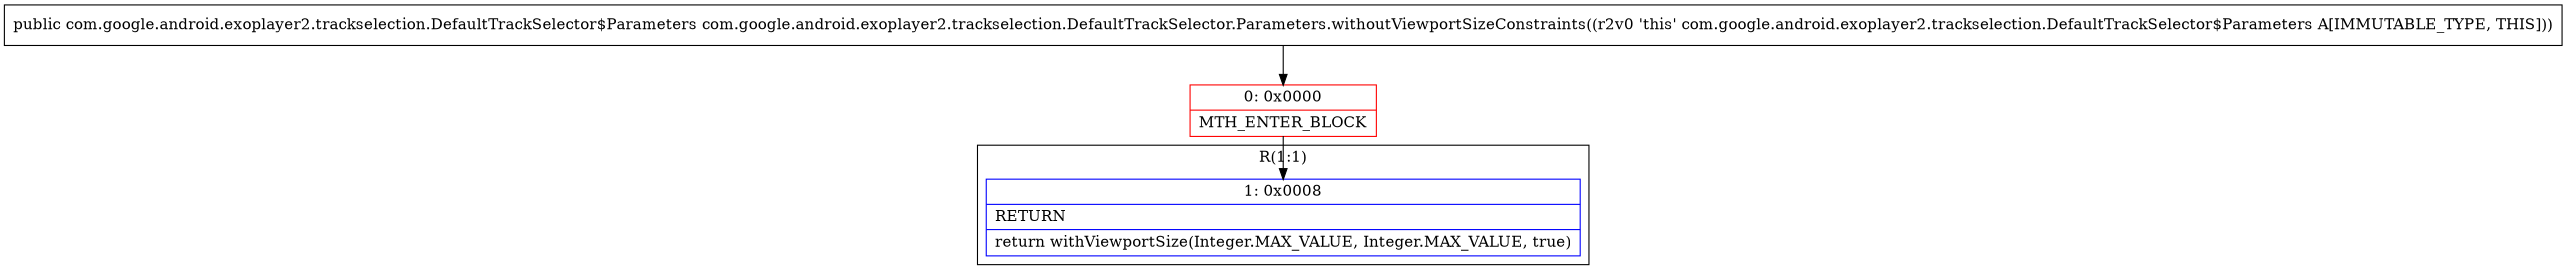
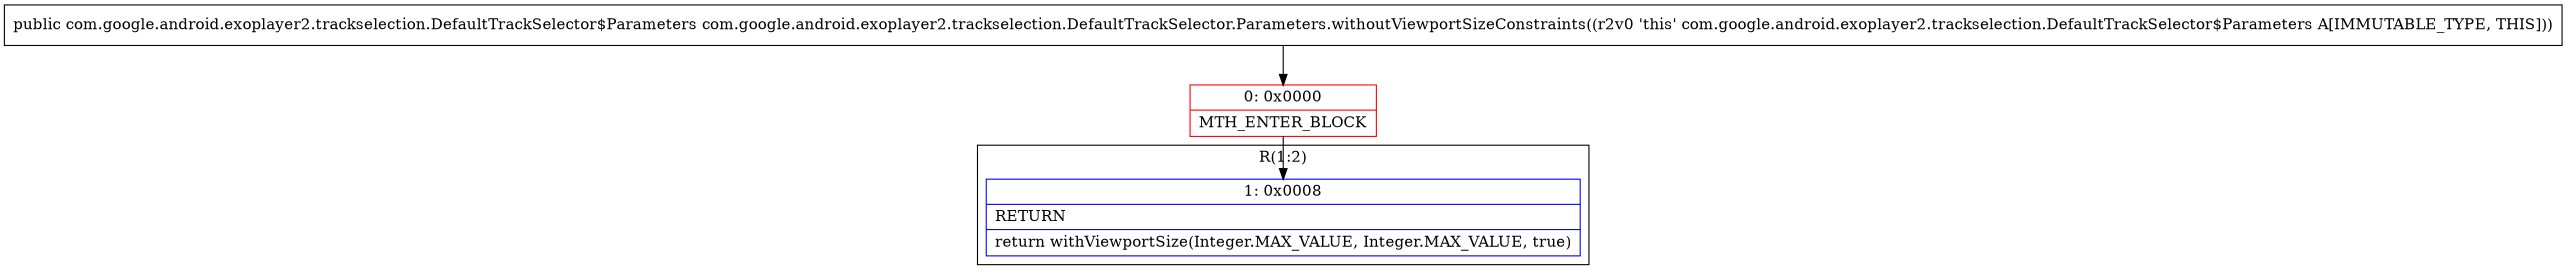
cluster "R(1:1)": label "R(1:1)" -> "R(1:2)"
